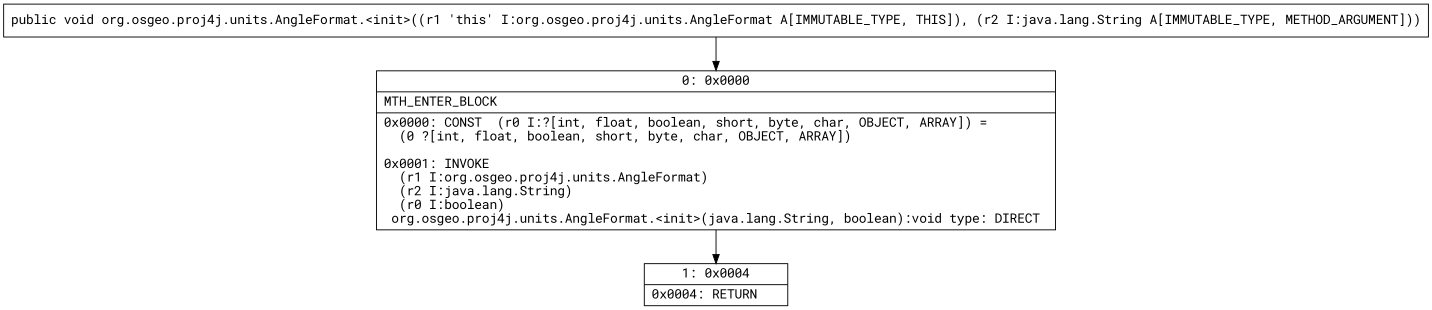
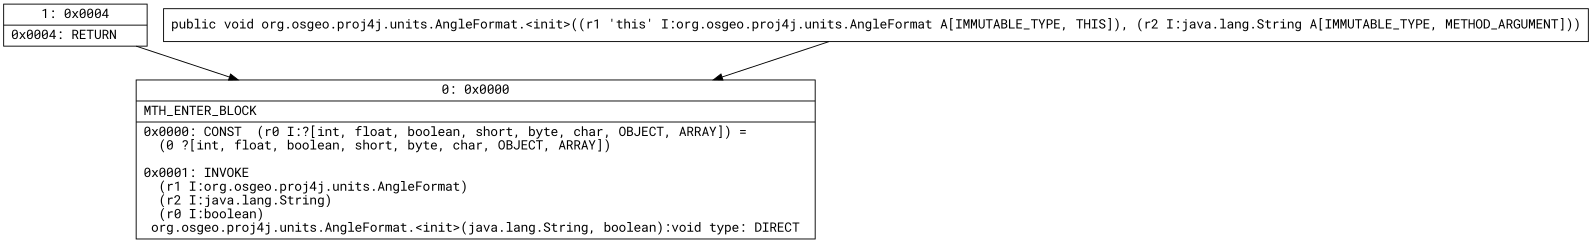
edge "0: 0x0000" -> "1: 0x0004": reversed
